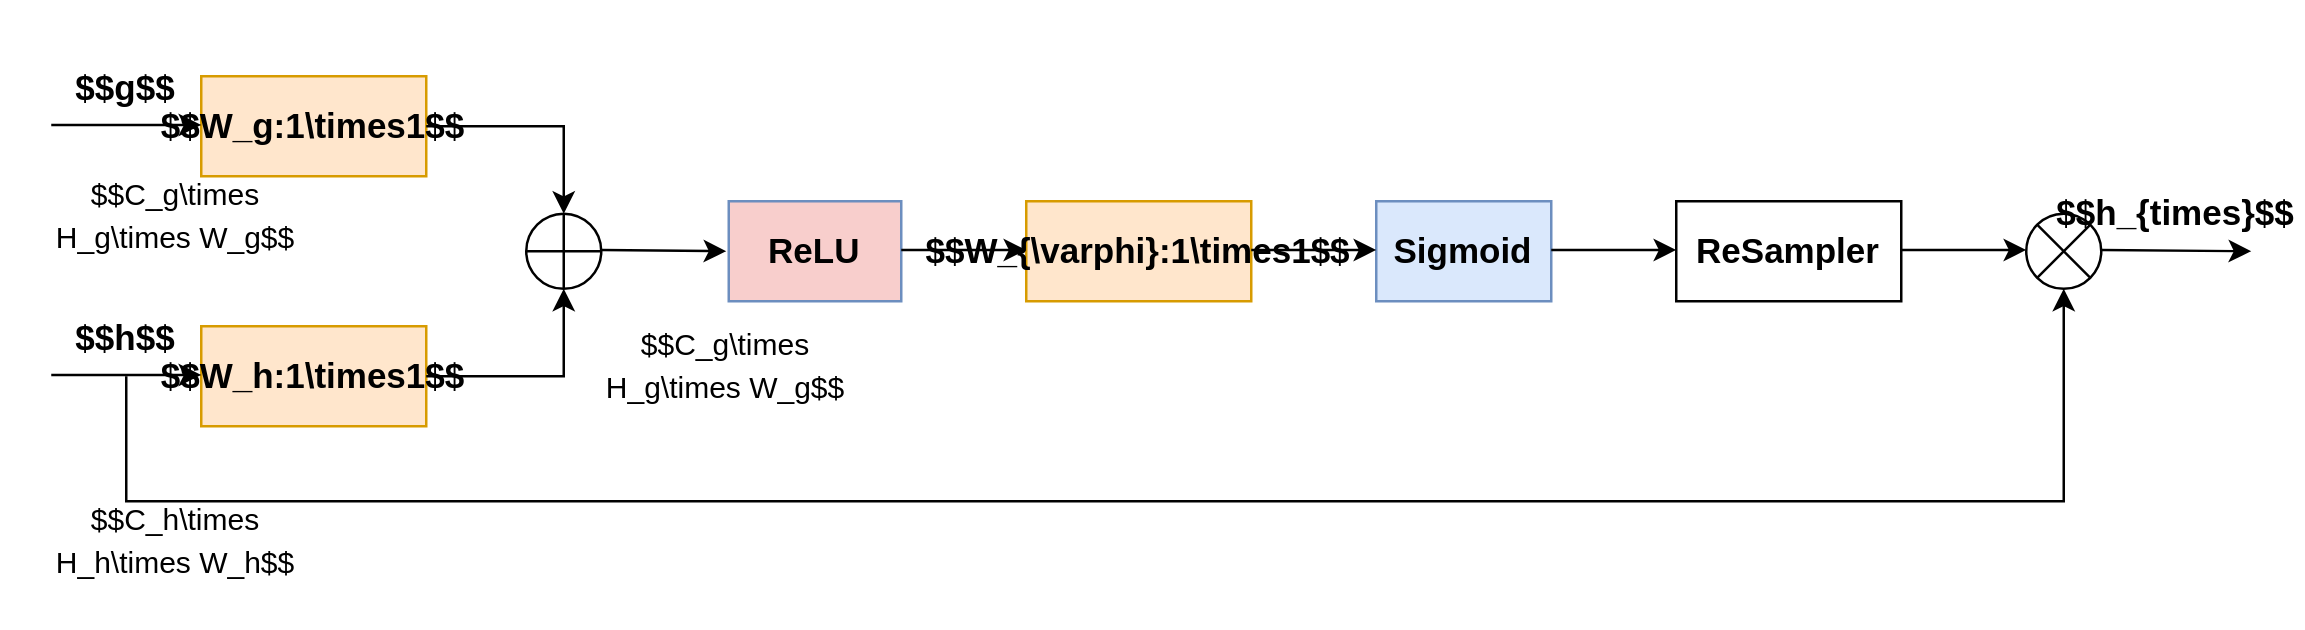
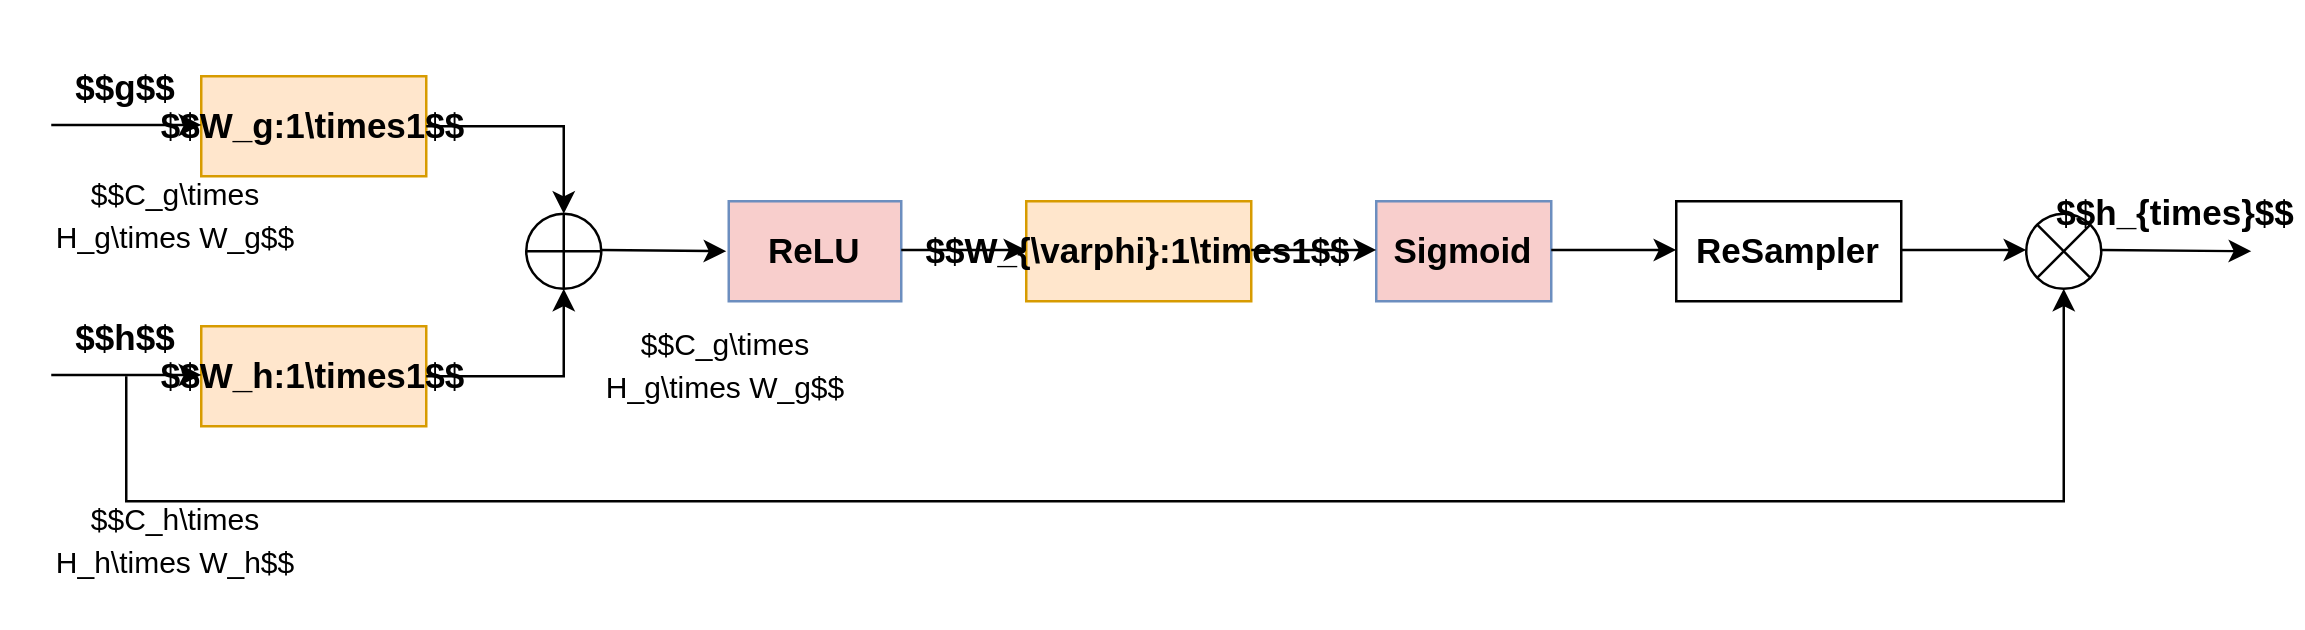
node "Sigmoid": fillcolor #dae8fc -> #f8cecc
